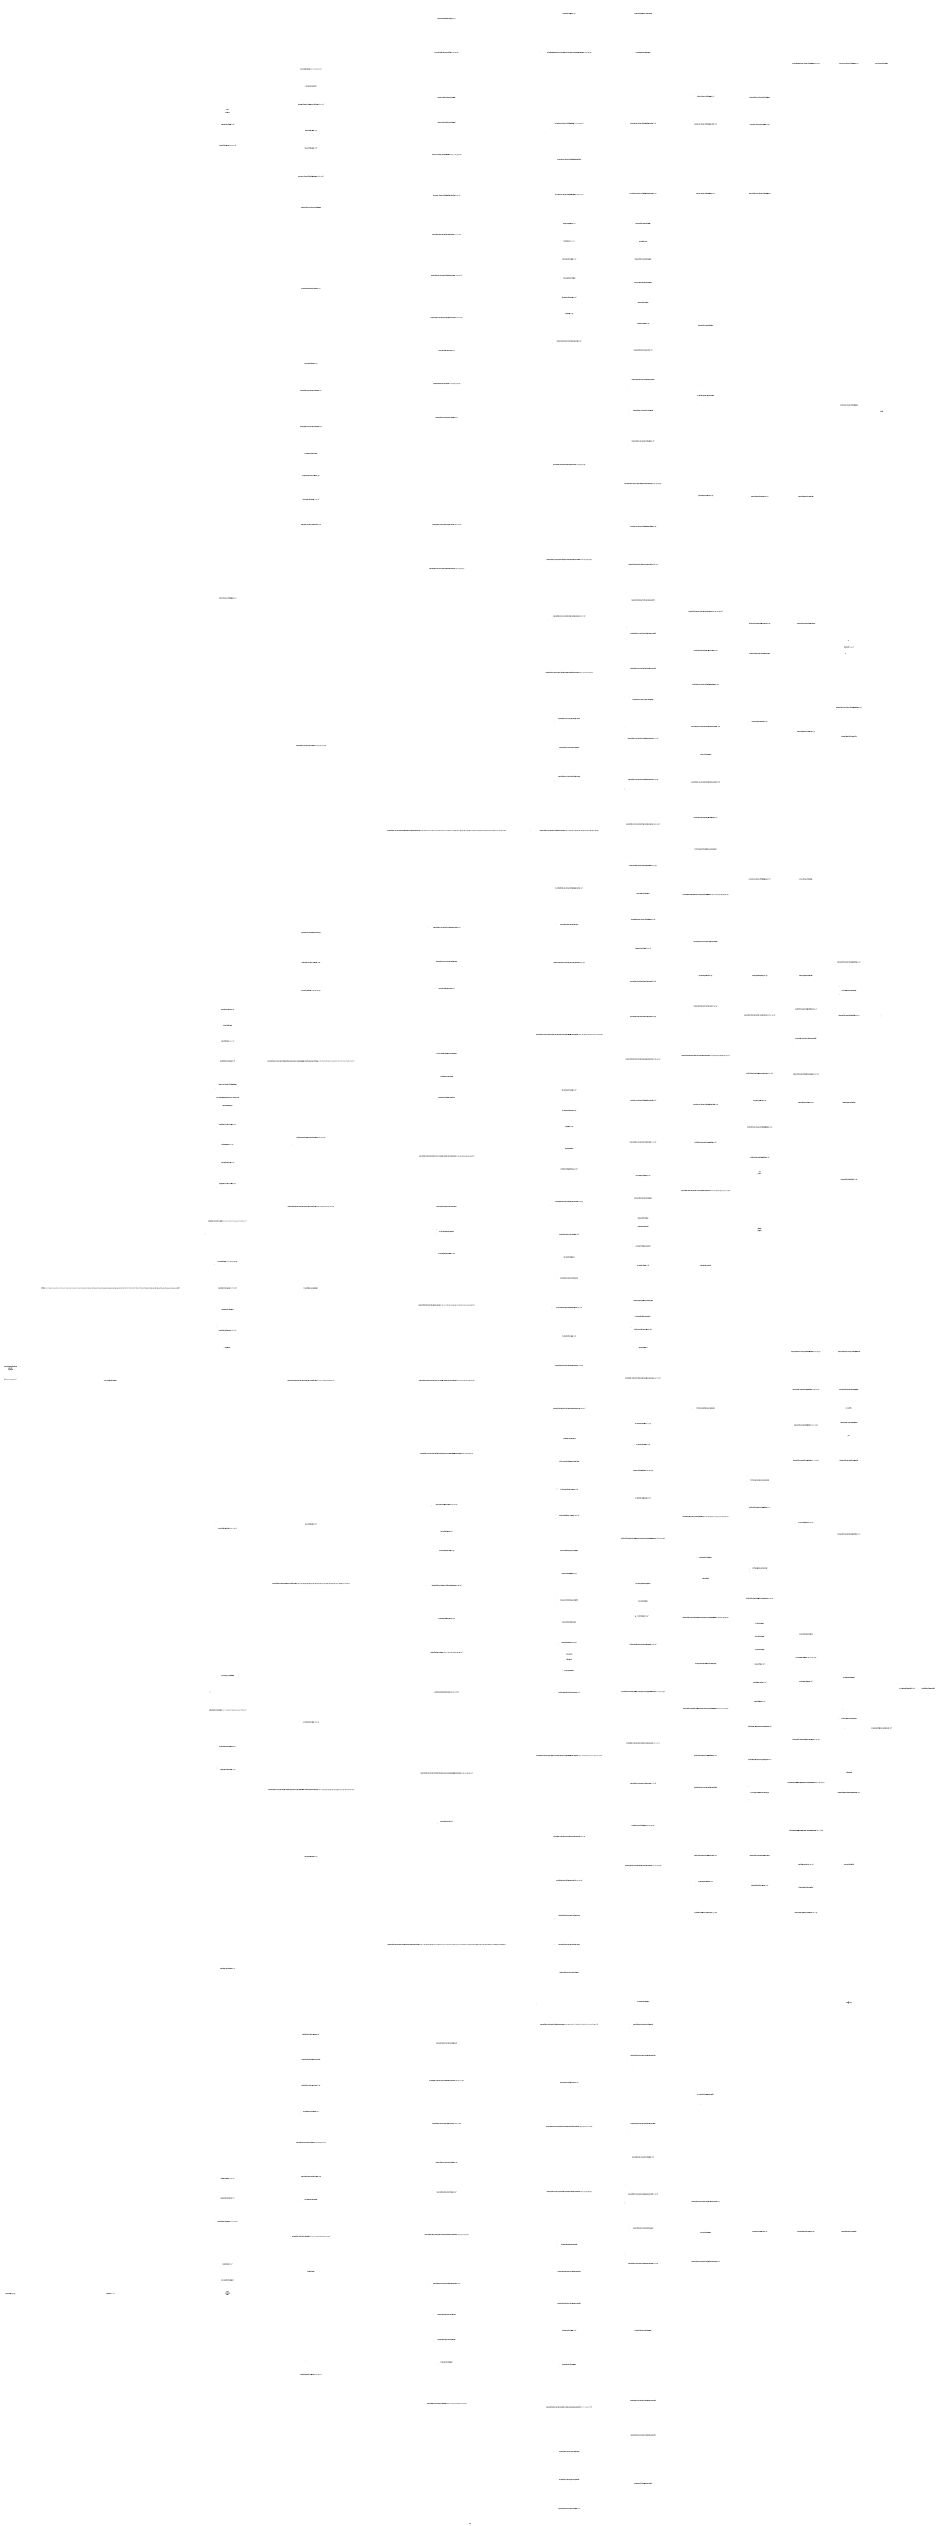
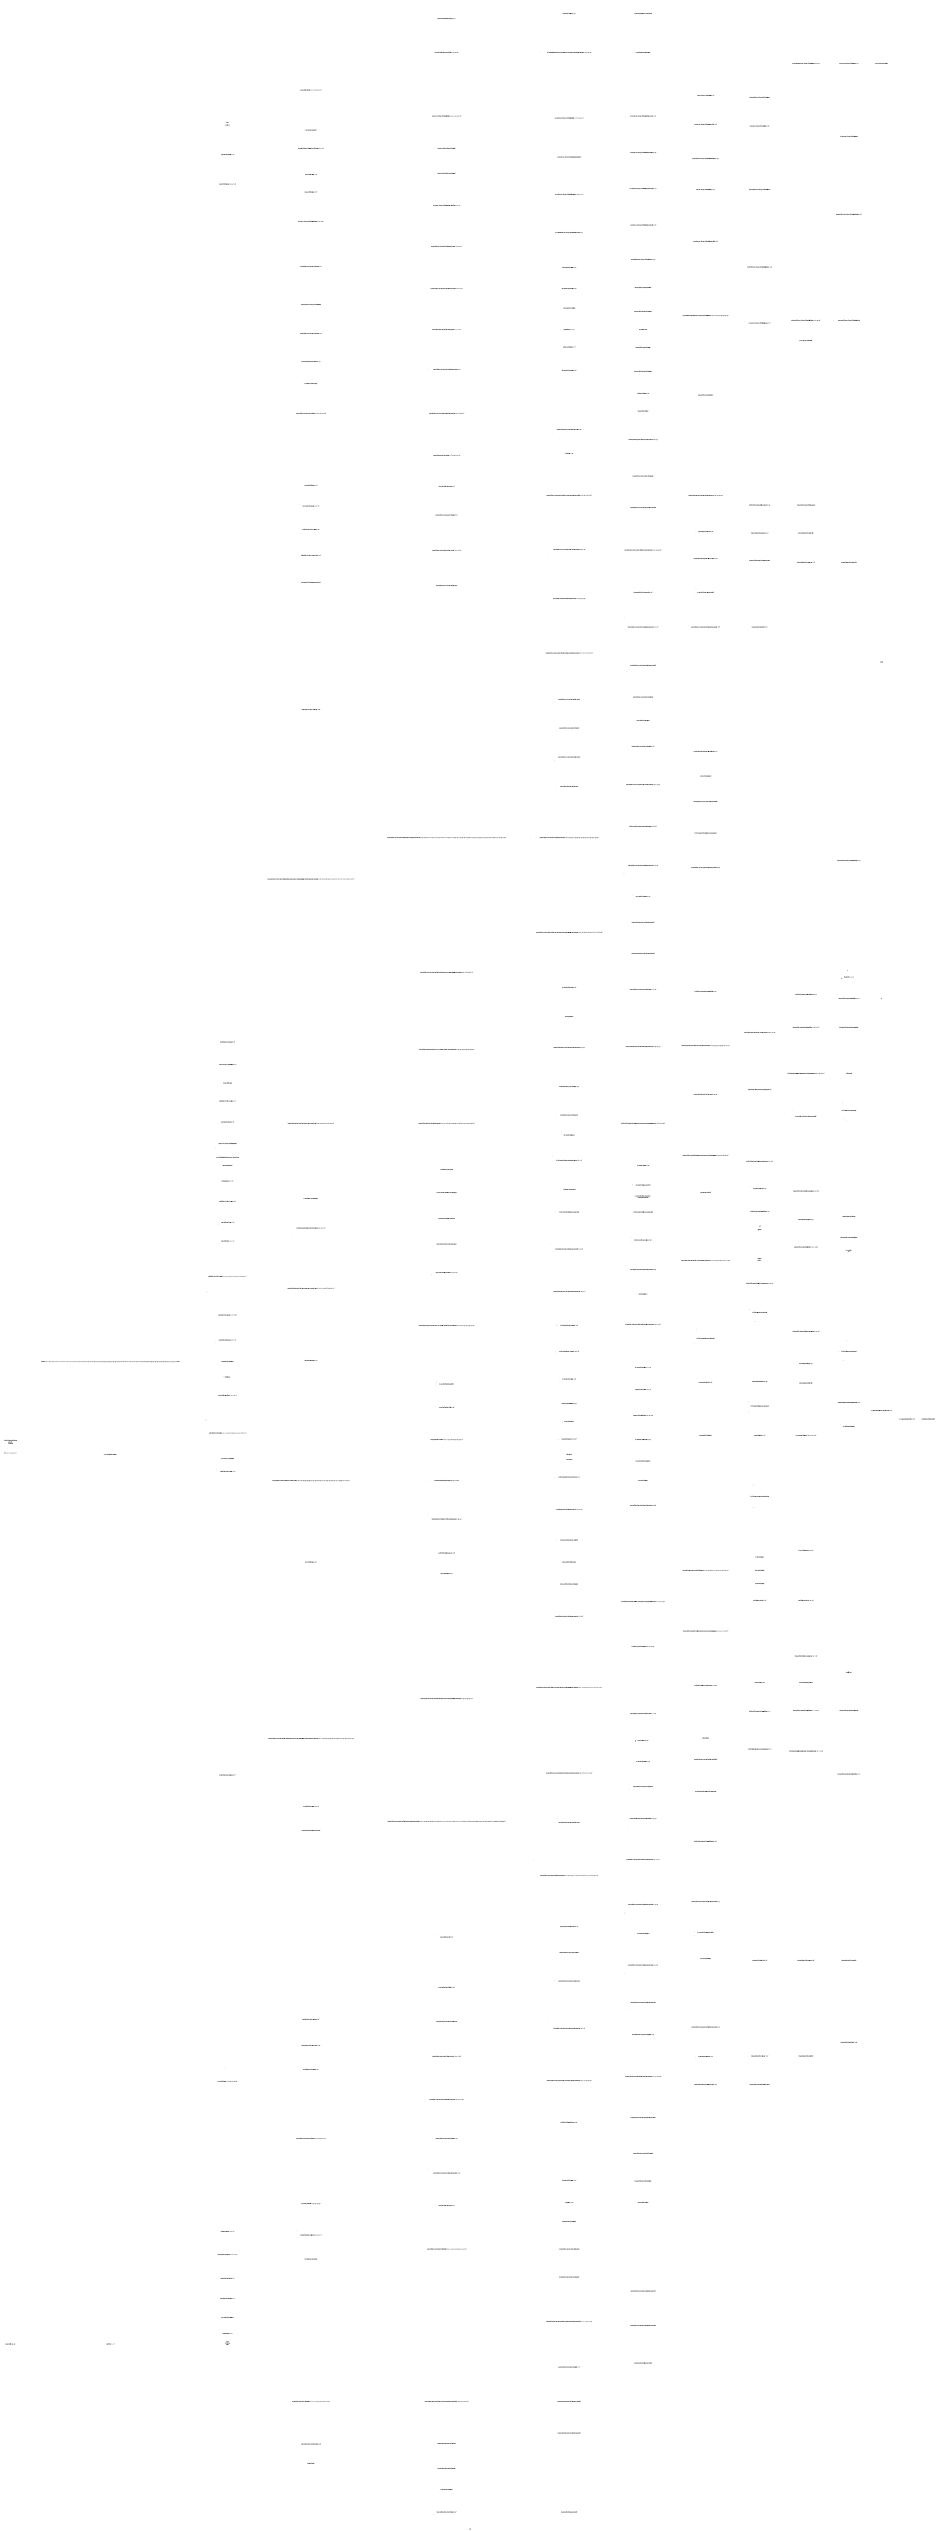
node "{_ZNKSt13move_iteratorIPSt4pairIiiEE4baseEv}": removed
